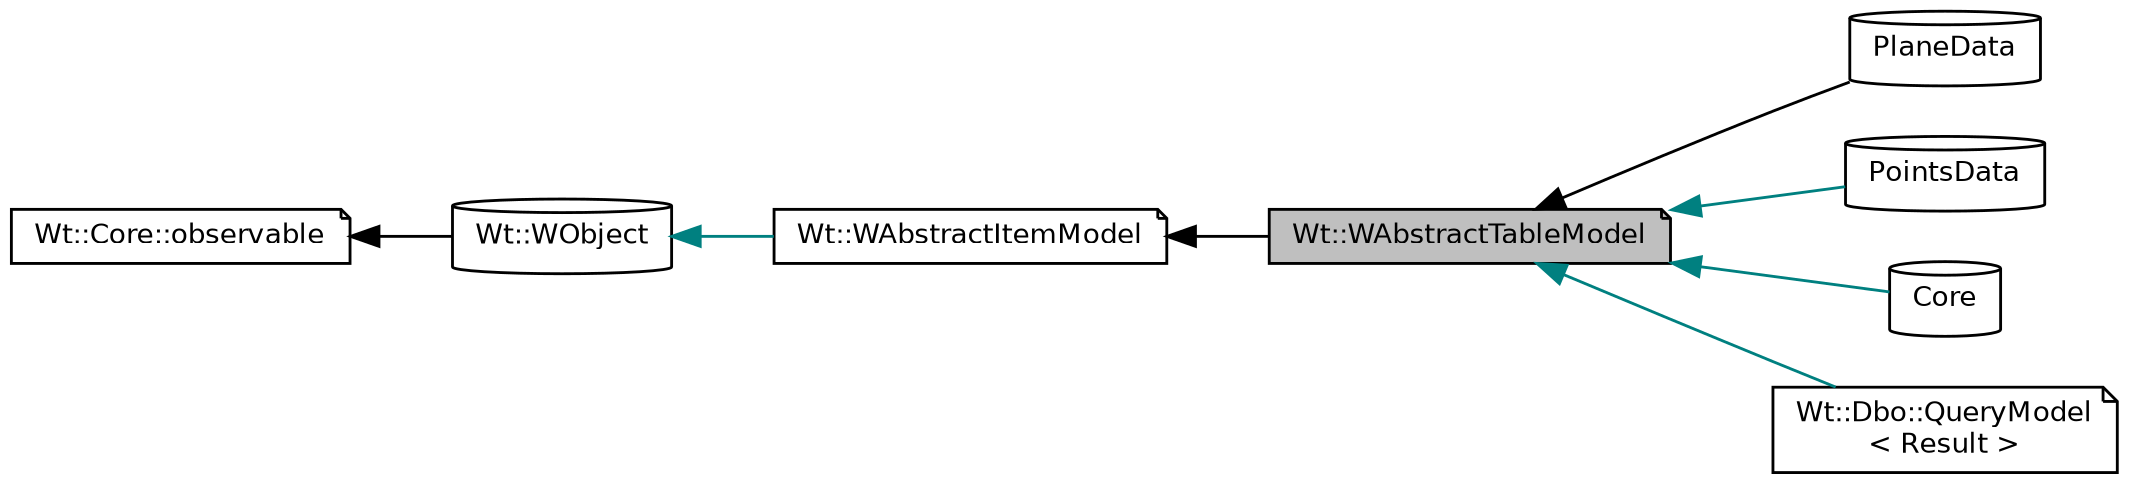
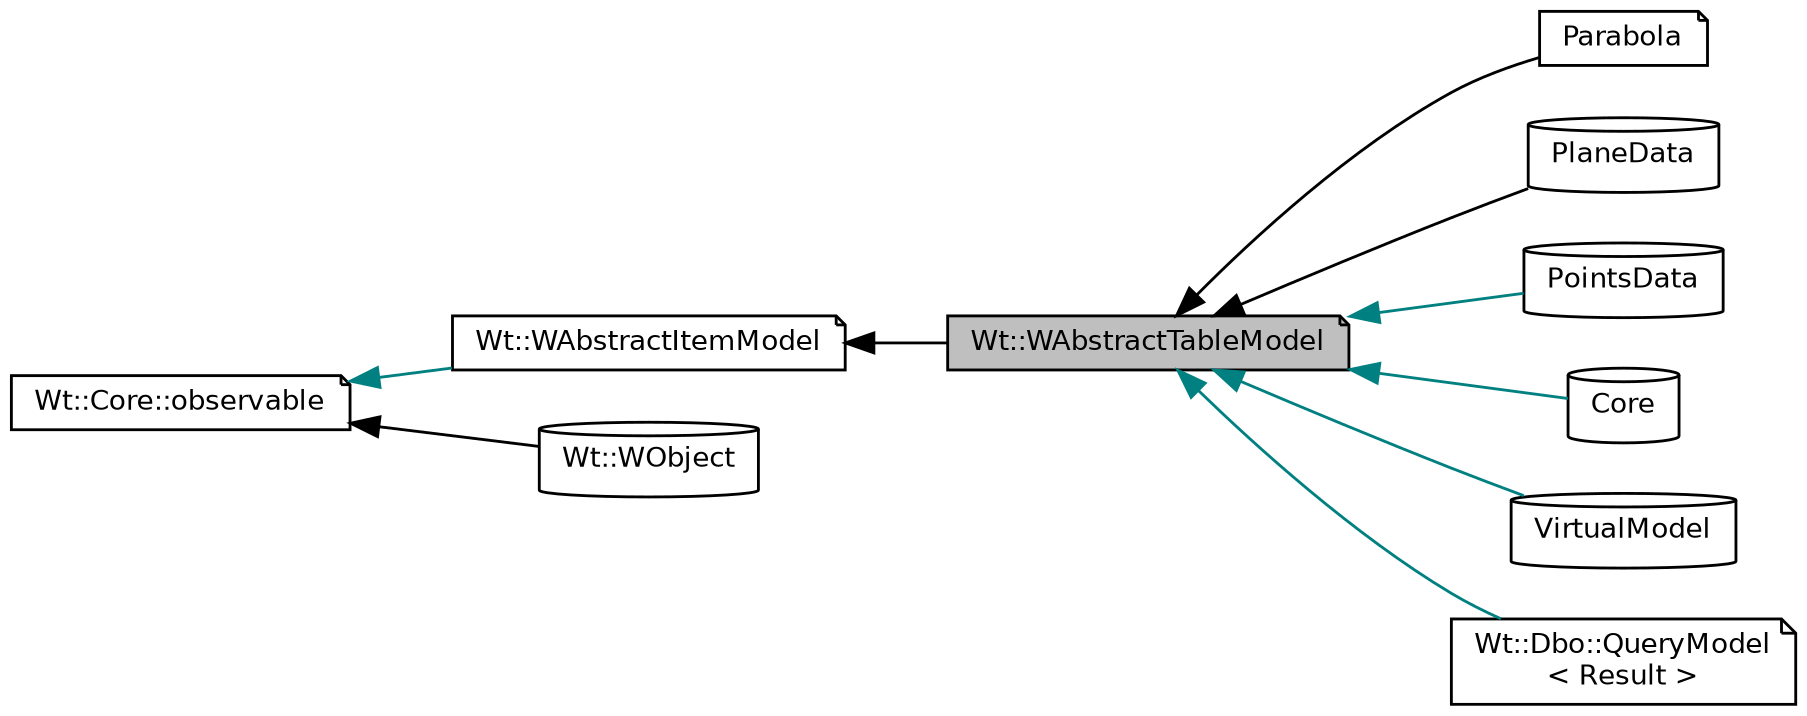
node "Parabola": added
edge "Wt::WAbstractItemModel" -> "Wt::WObject": now "Wt::WAbstractItemModel" -> "Wt::Core::observable"
node "VirtualModel": added
